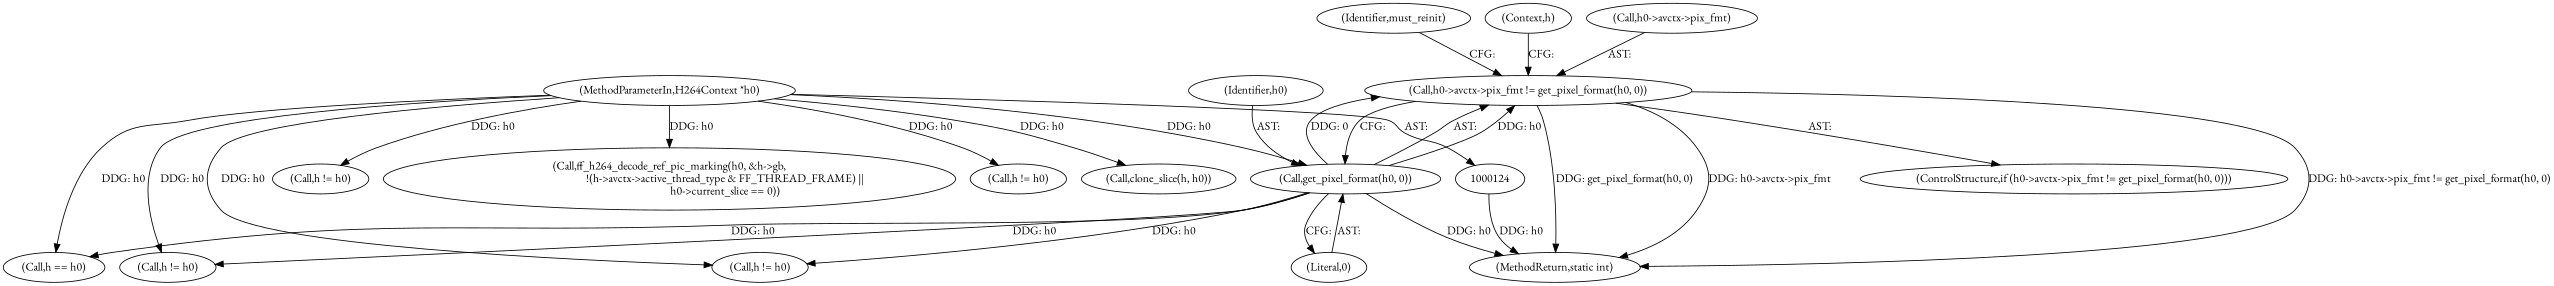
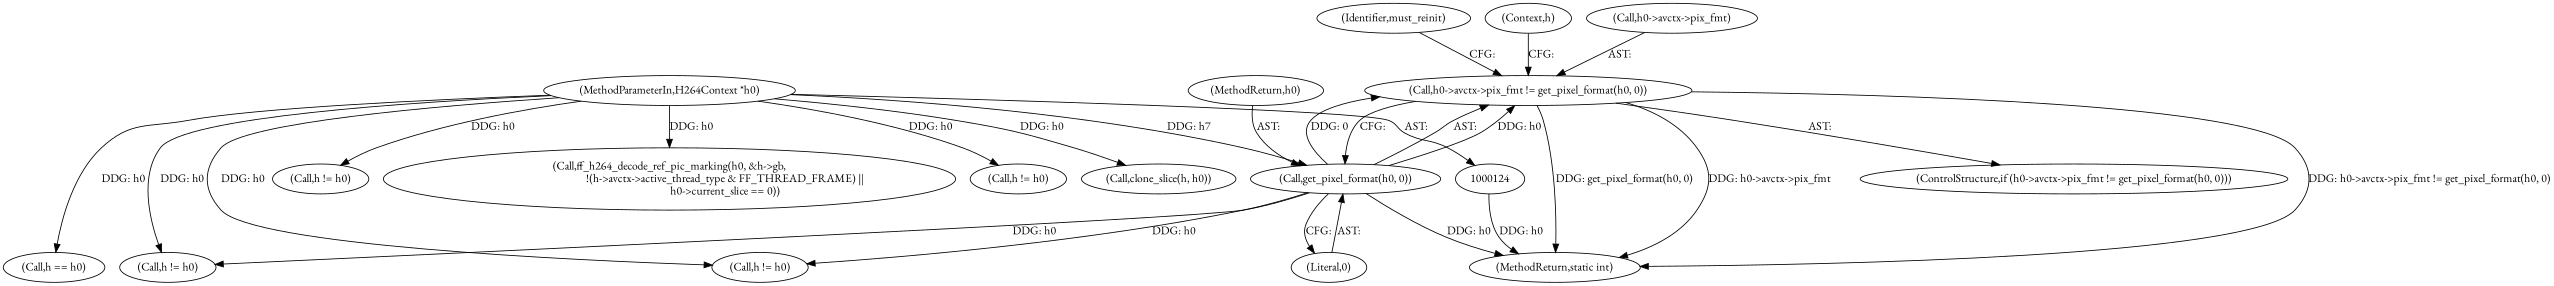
node "(Identifier,h0)": label "(Identifier,h0)" -> "(MethodReturn,h0)"
edge "(MethodParameterIn,H264Context *h0)" -> "(Call,get_pixel_format(h0, 0))": label "DDG: h0" -> "DDG: h7"
edge "(Call,get_pixel_format(h0, 0))" -> "(Call,h == h0)": removed, label "DDG: h0"
